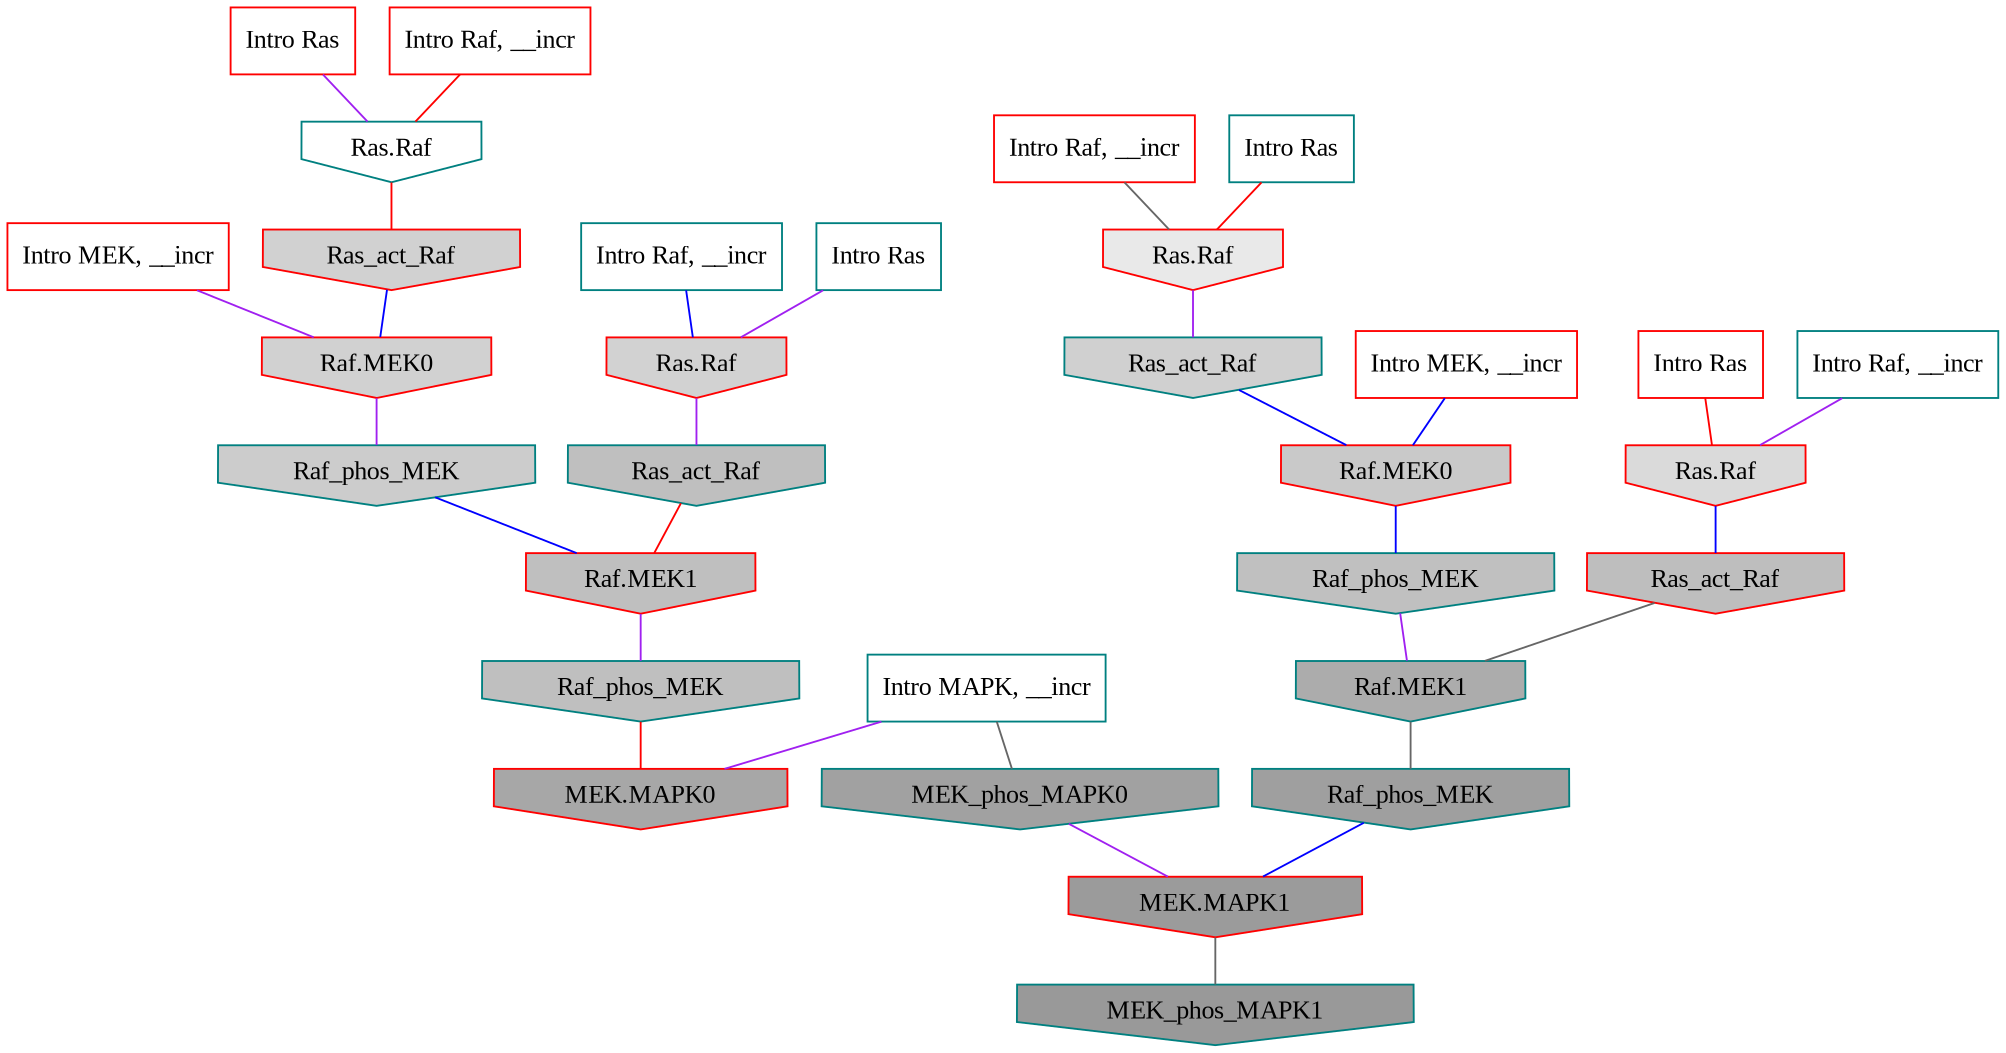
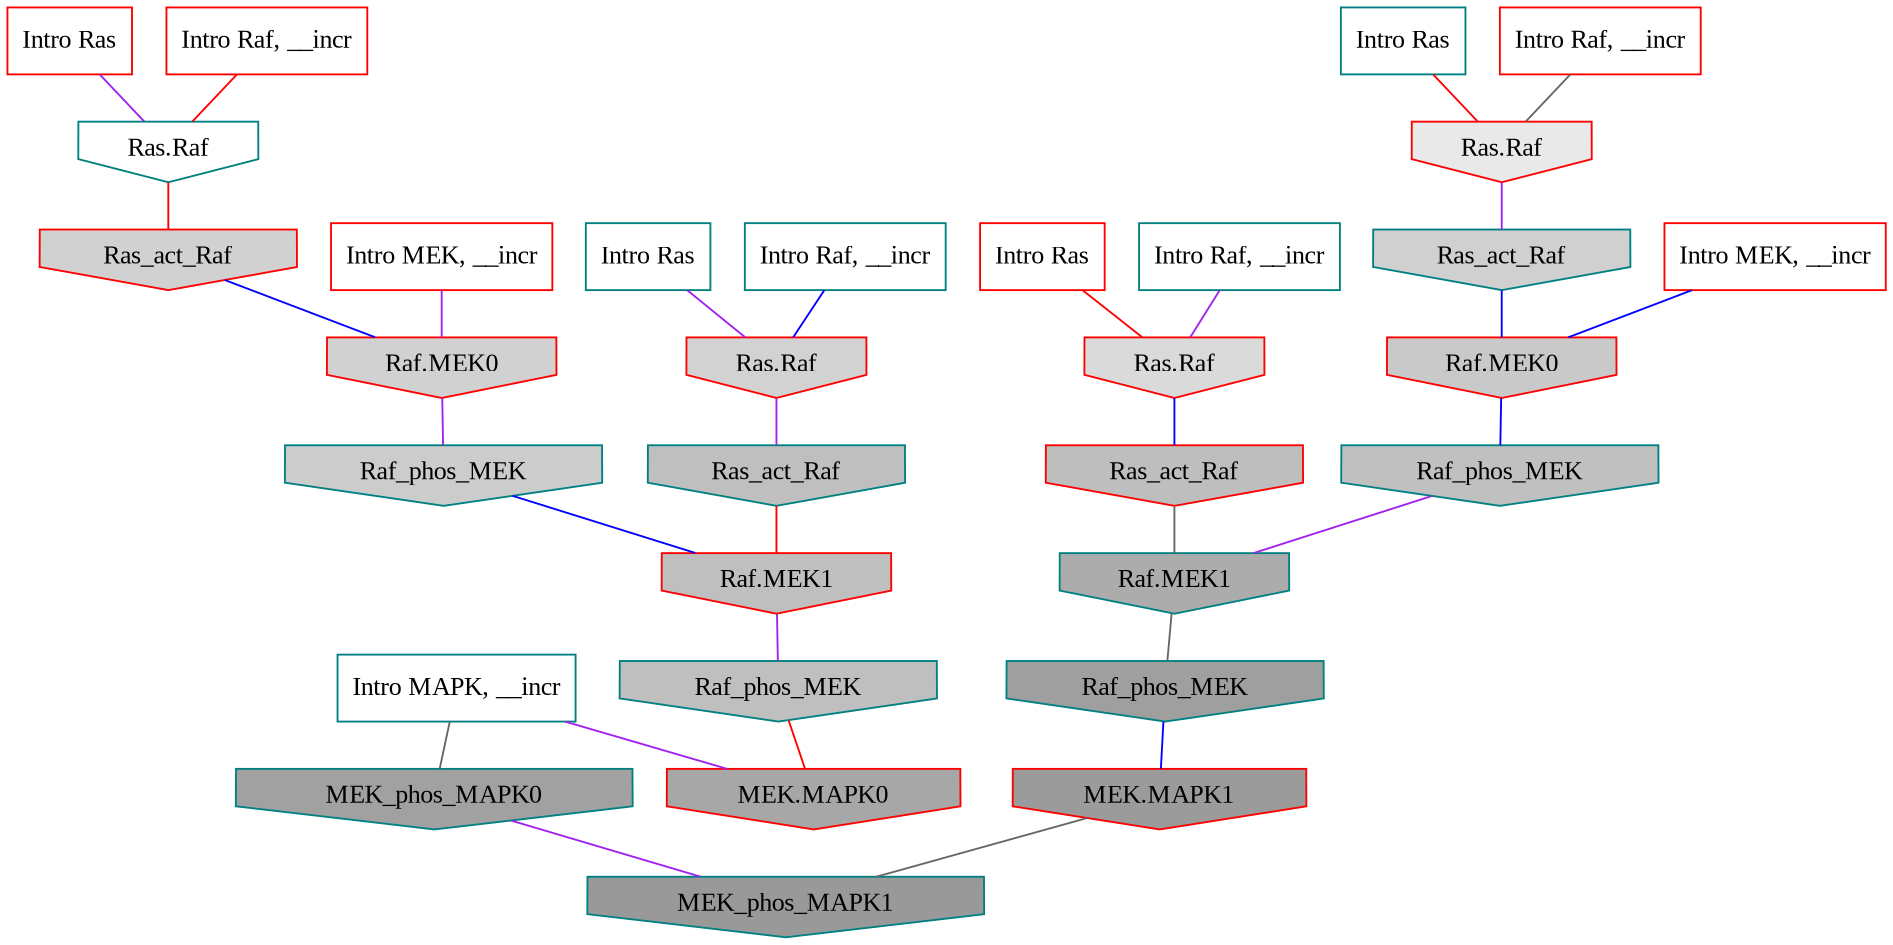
edge "MEK_phos_MAPK0" -- "MEK.MAPK1": now "MEK_phos_MAPK0" -- "MEK_phos_MAPK1"
